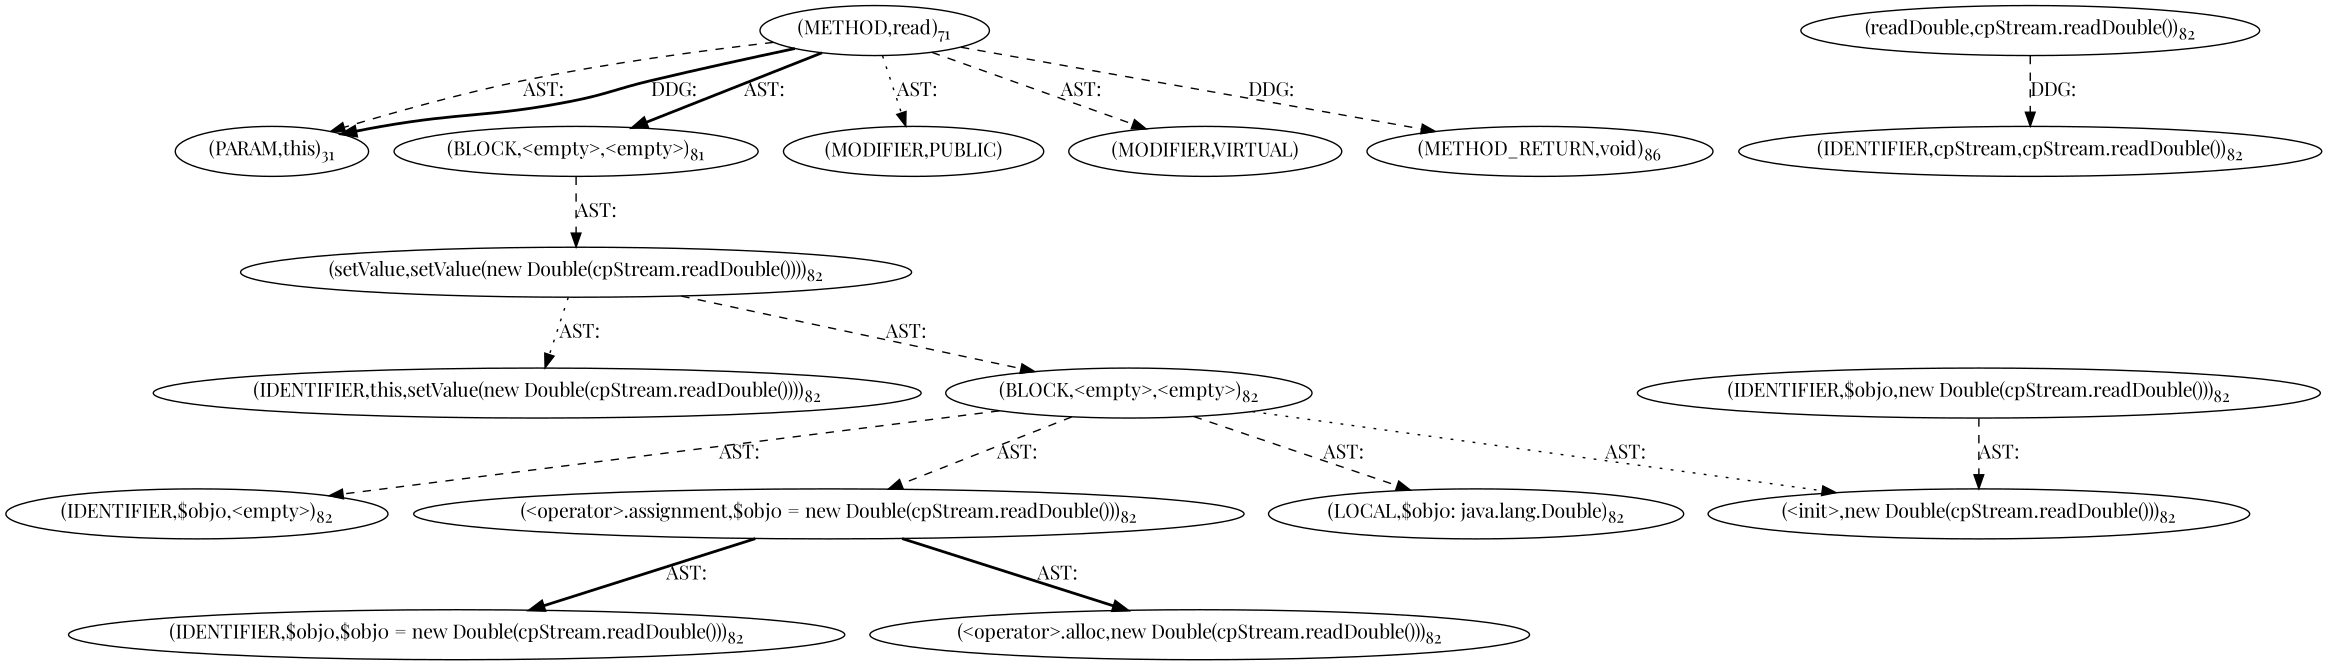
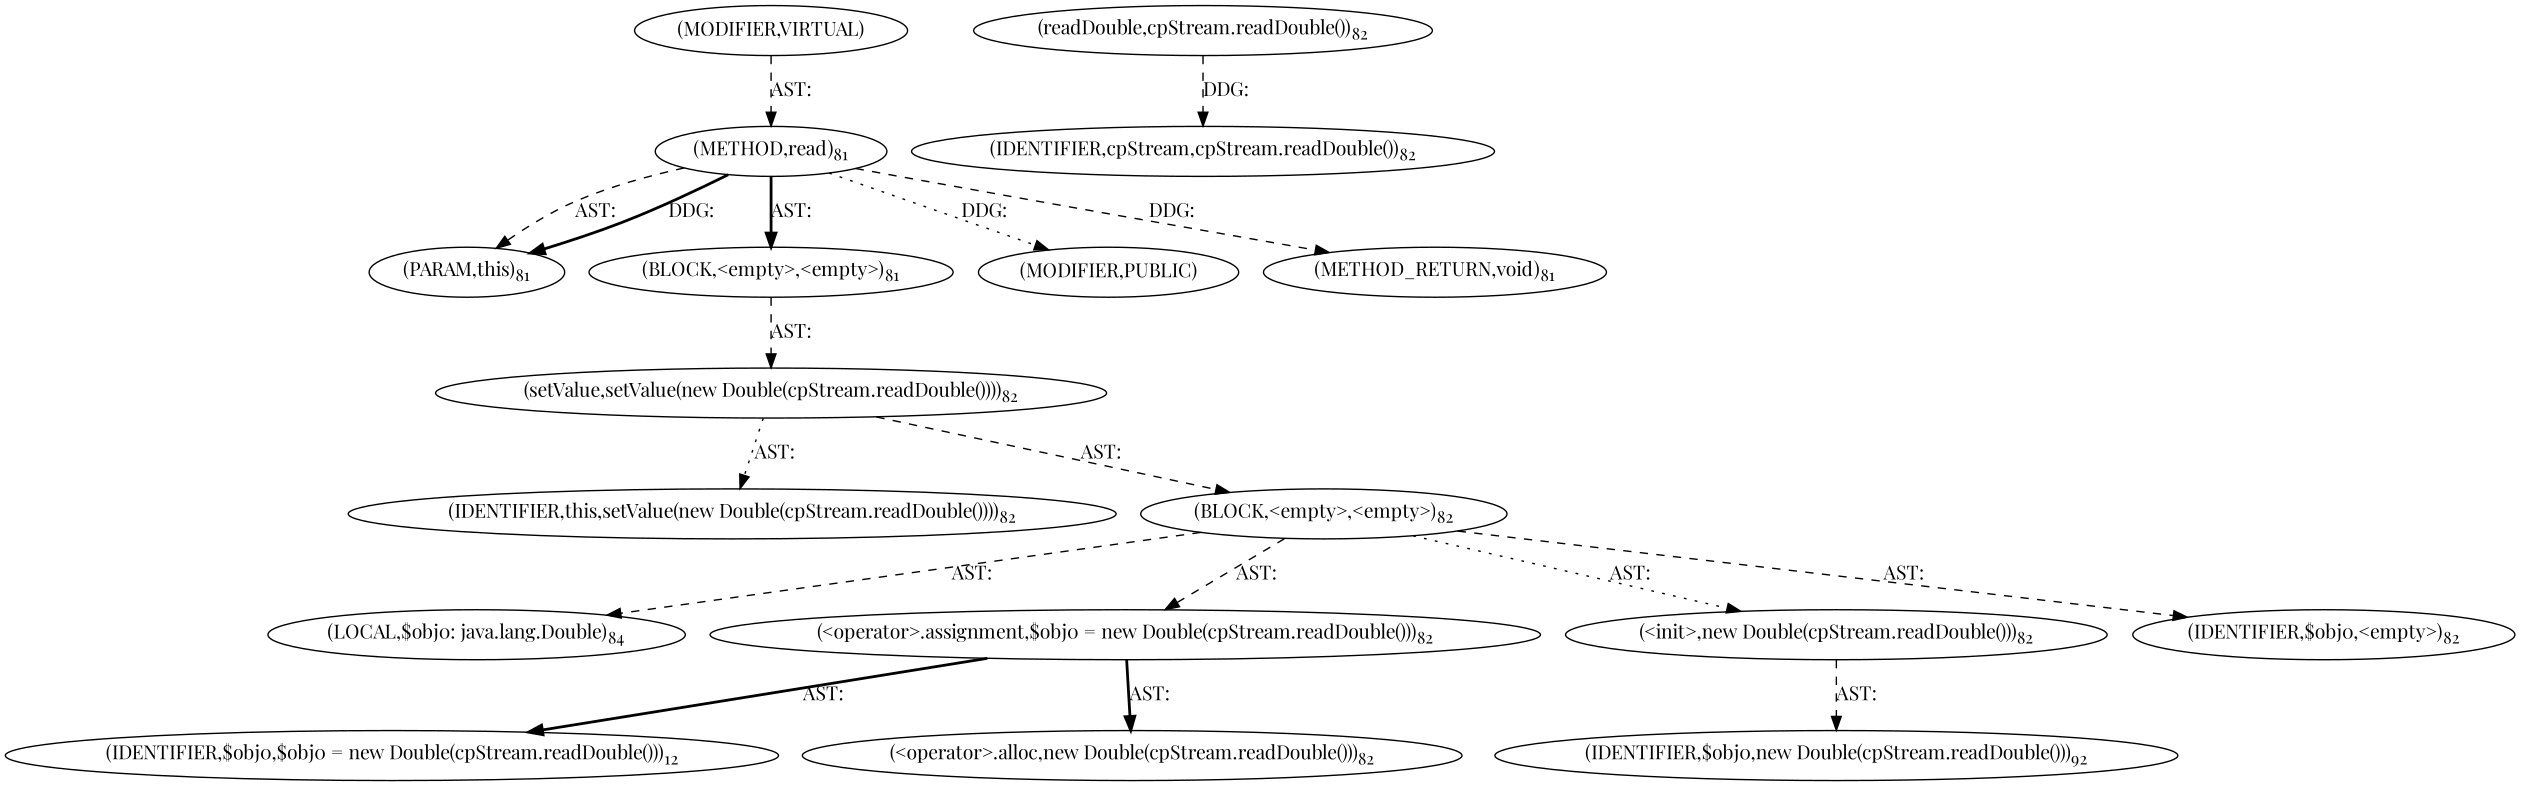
node "(METHOD,read)": text "71" -> "81"
edge "(METHOD,read)" -> "(MODIFIER,VIRTUAL)": reversed
edge "(METHOD,read)" -> "(MODIFIER,PUBLIC)": label "AST: " -> "DDG: "
node "(PARAM,this)": text "31" -> "81"
node "(METHOD_RETURN,void)": text "86" -> "81"
node "(IDENTIFIER,$obj0,new Double(cpStream.readDouble()))": text "82" -> "92"
edge "(IDENTIFIER,$obj0,new Double(cpStream.readDouble()))" -> "(<init>,new Double(cpStream.readDouble()))": reversed
node "(LOCAL,$obj0: java.lang.Double)": text "82" -> "84"
node "(IDENTIFIER,$obj0,$obj0 = new Double(cpStream.readDouble()))": text "82" -> "12"
